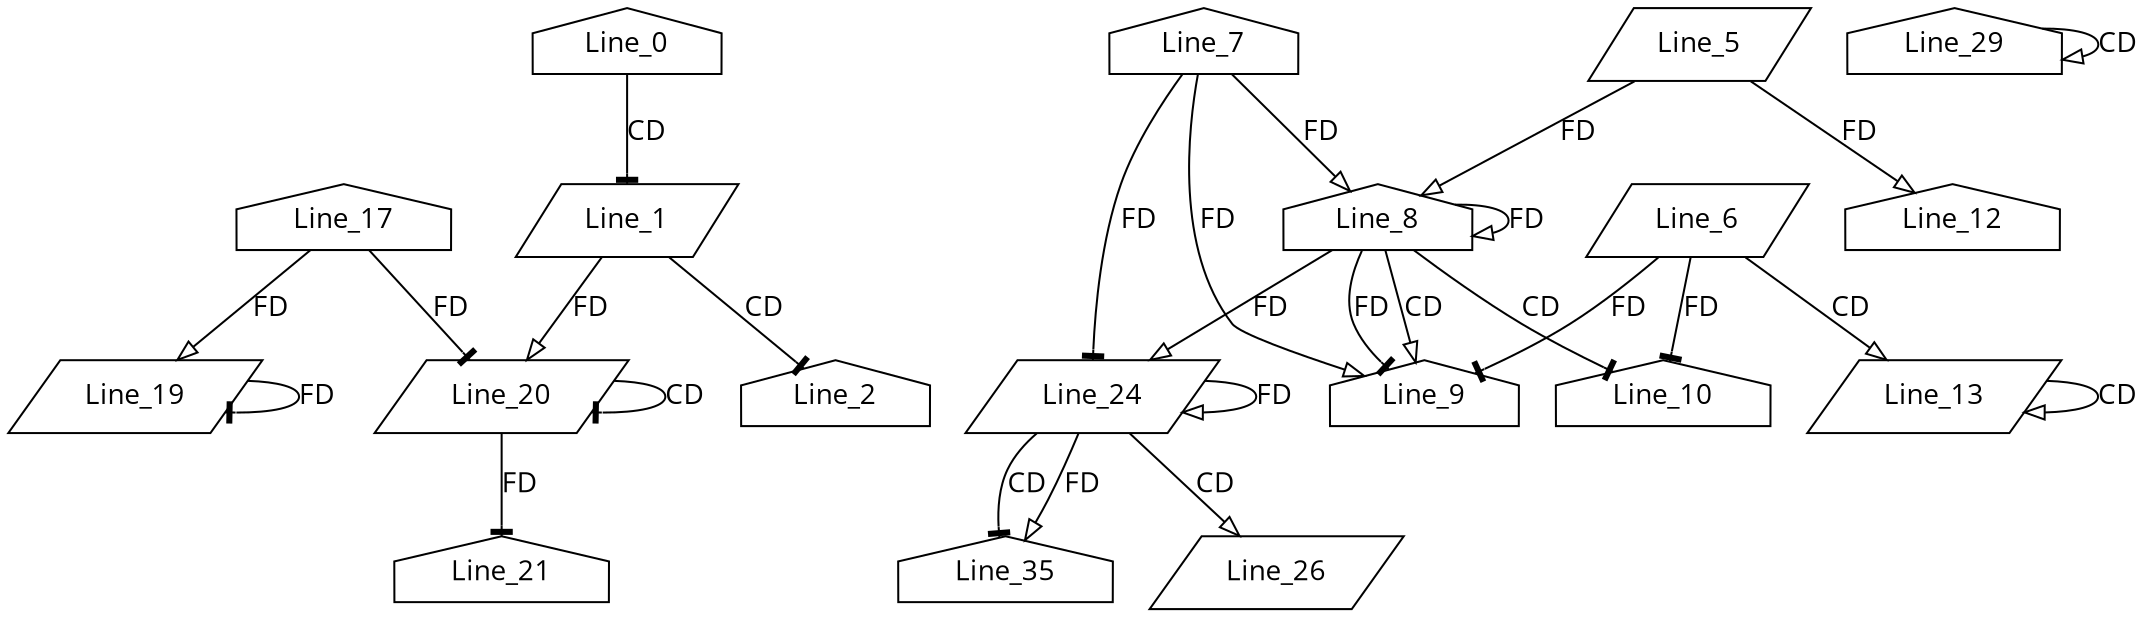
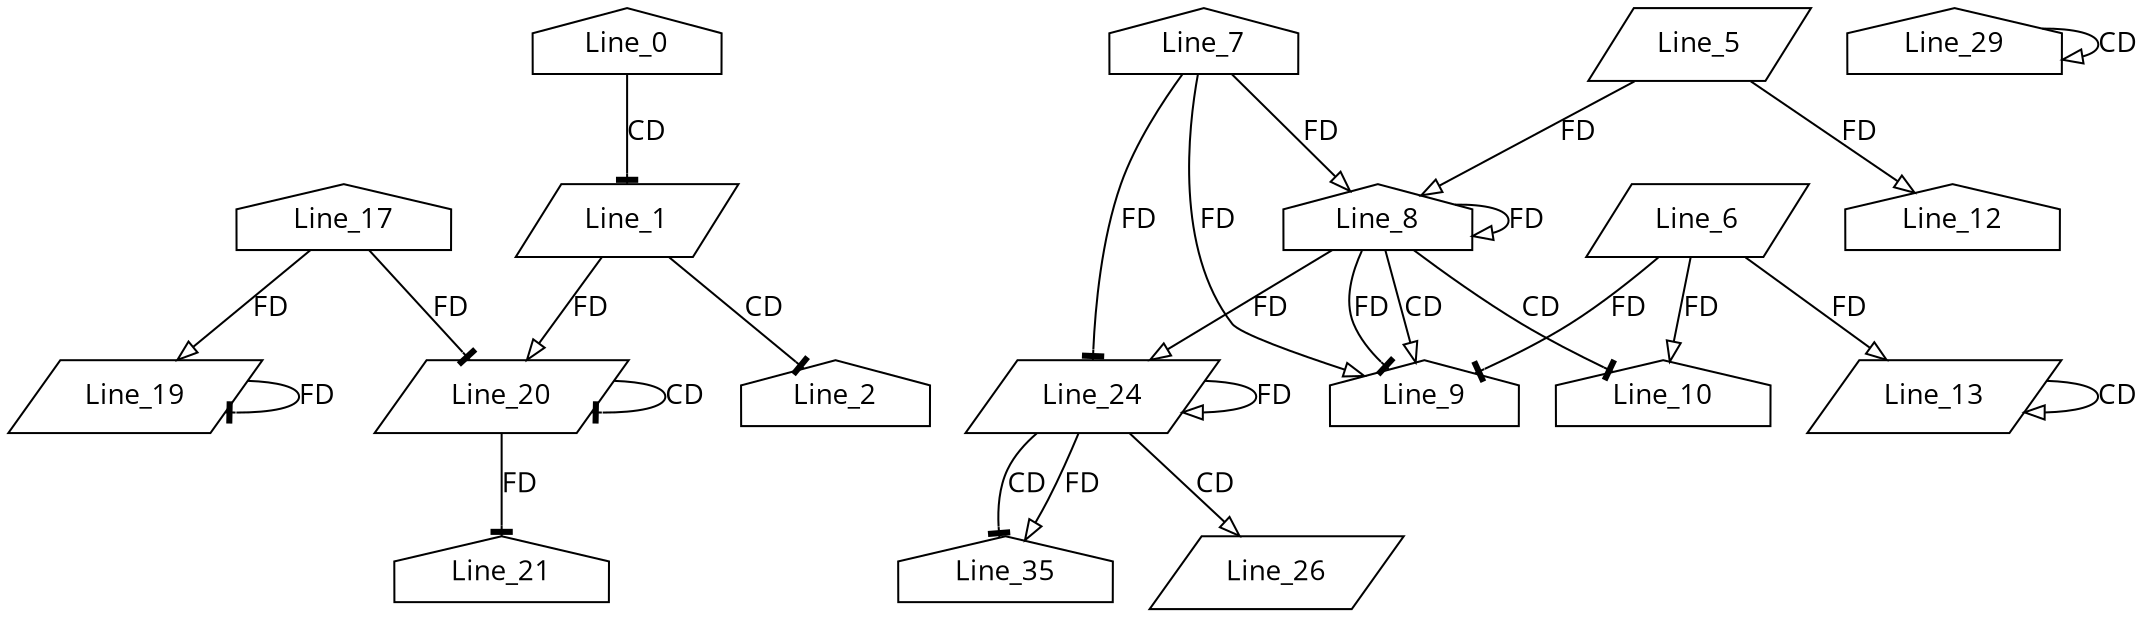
edge "Line_6" -> "Line_10": arrowhead tee -> onormal
edge "Line_6" -> "Line_13": label "CD" -> "FD"
